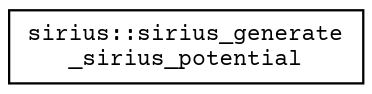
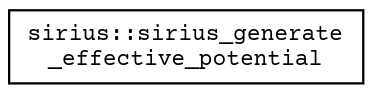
node "sirius::sirius_generate _sirius_potential": label "sirius::sirius_generate _sirius_potential" -> "sirius::sirius_generate _effective_potential"
